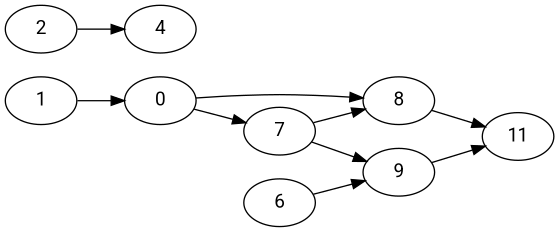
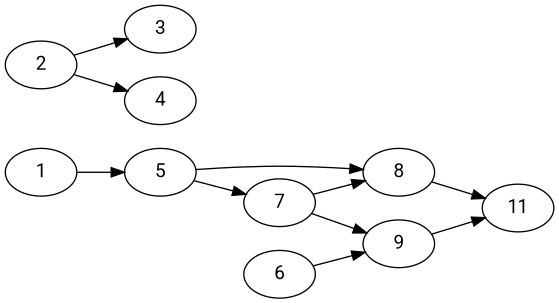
node "3": added
node "0": label "0" -> "5"
